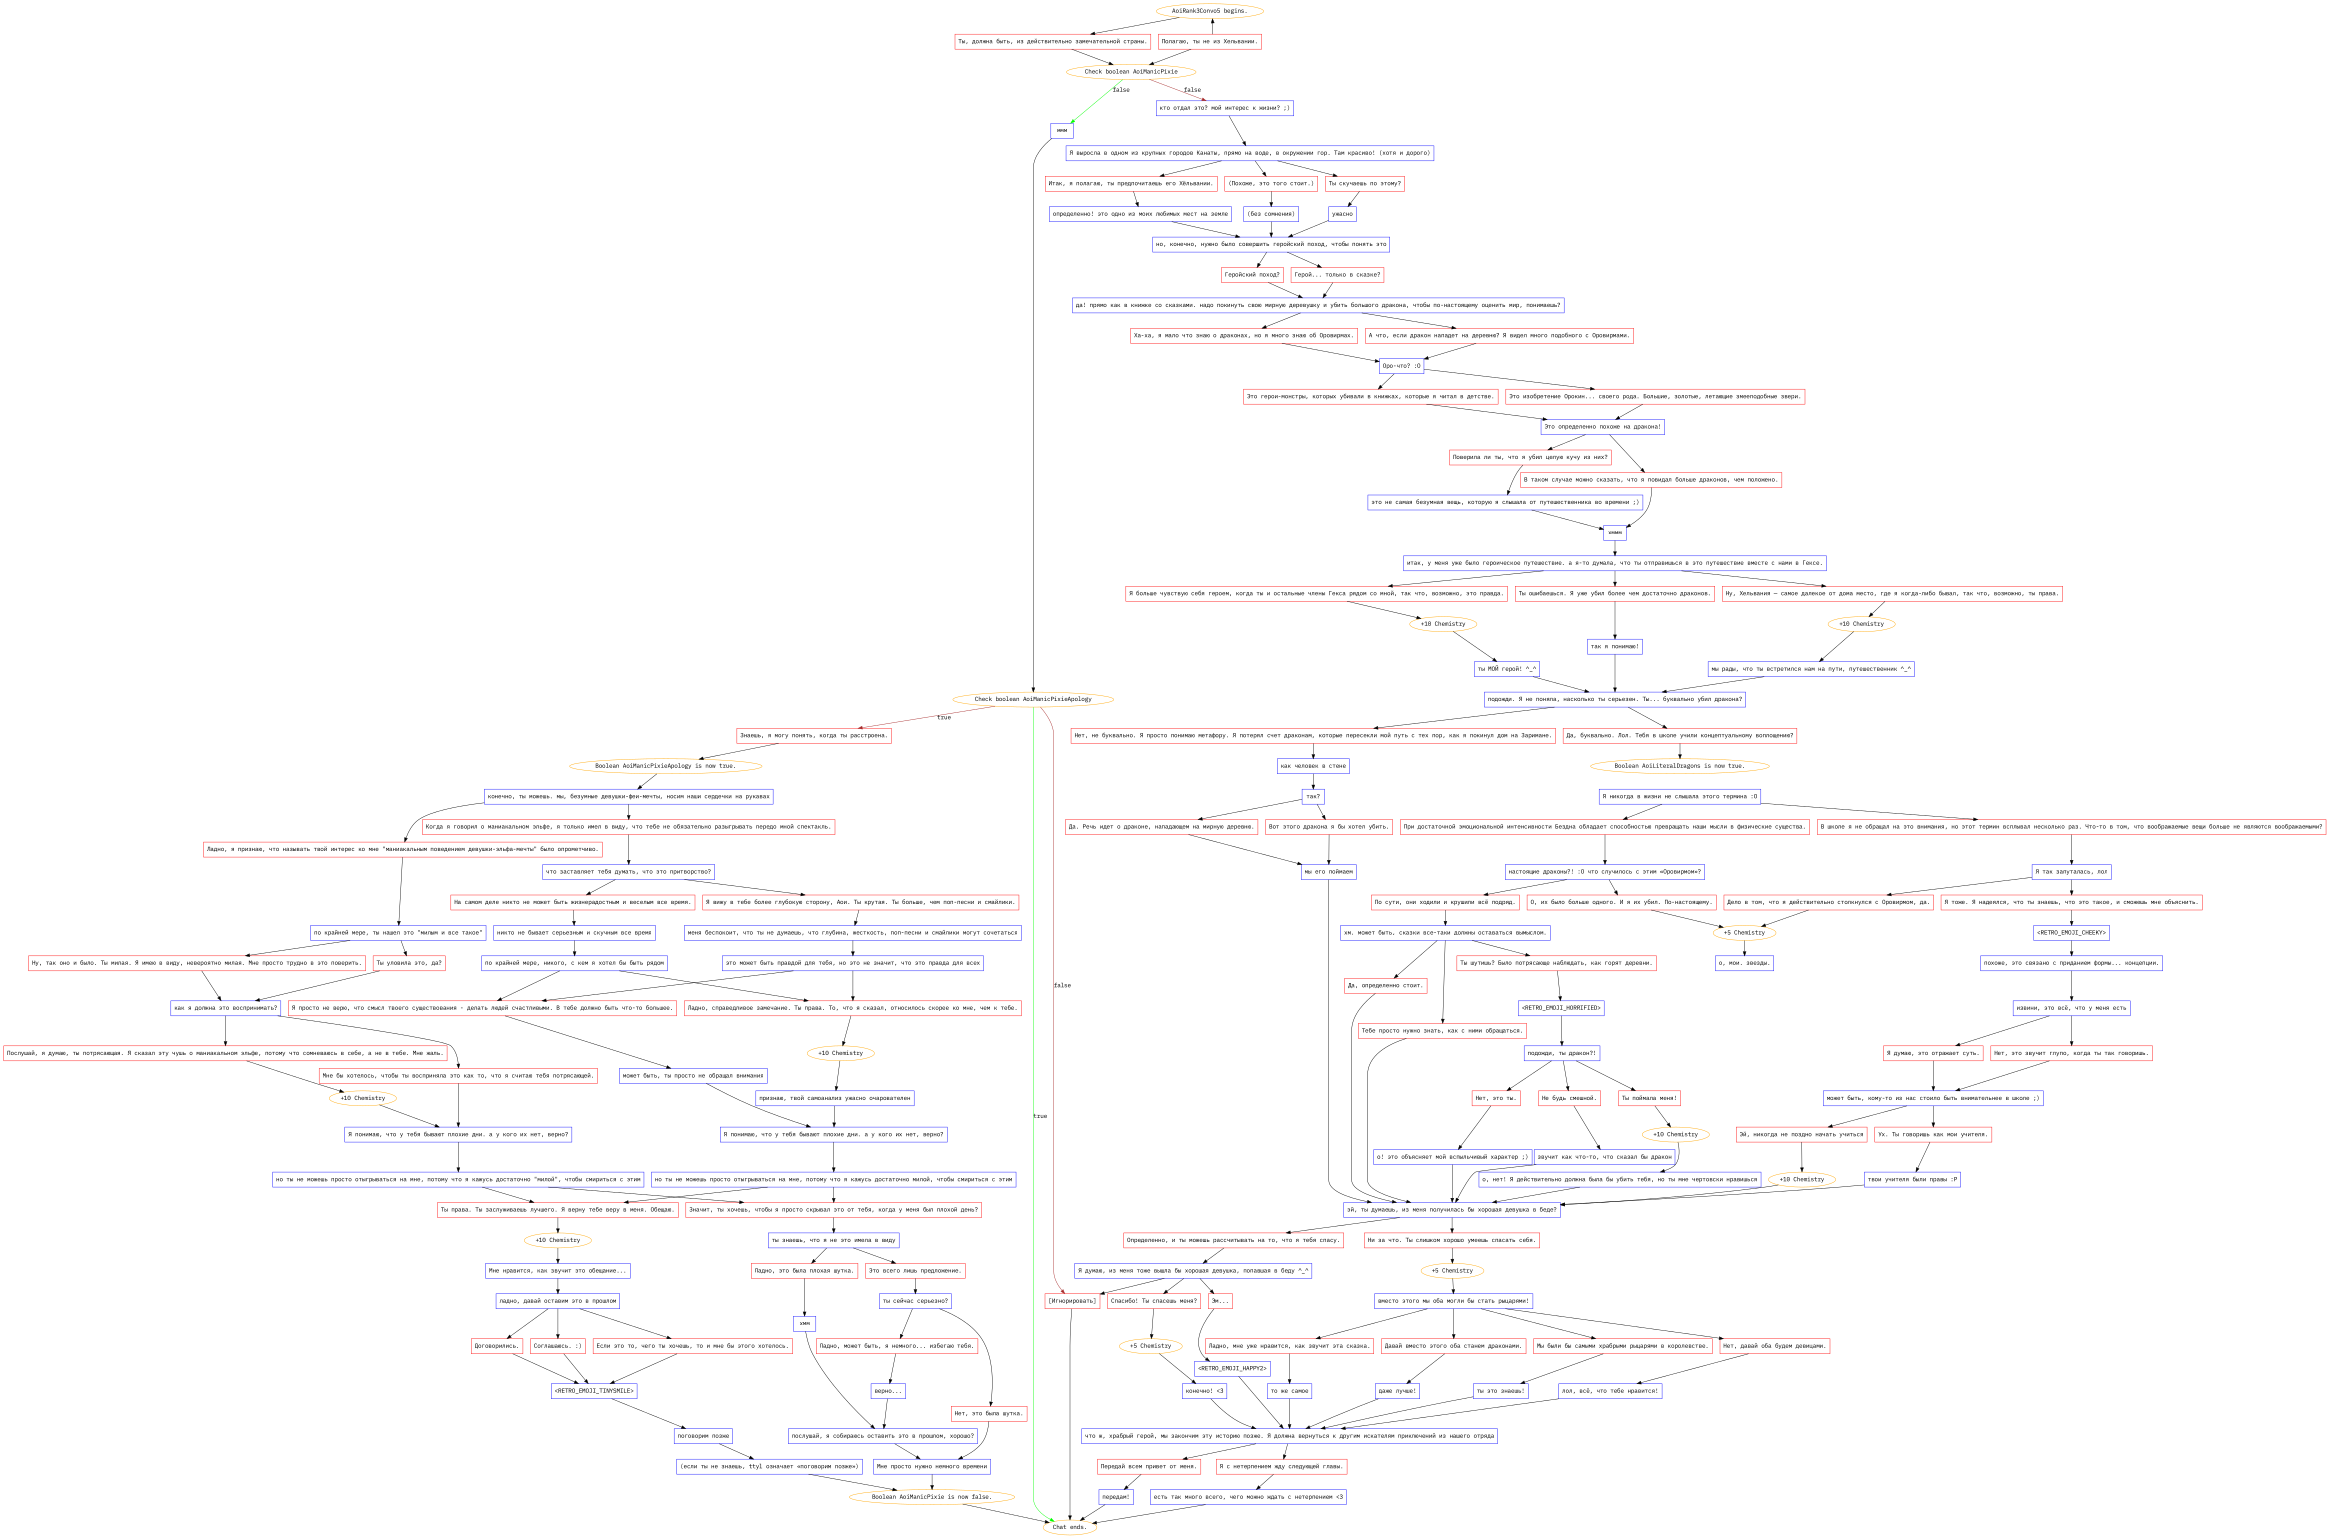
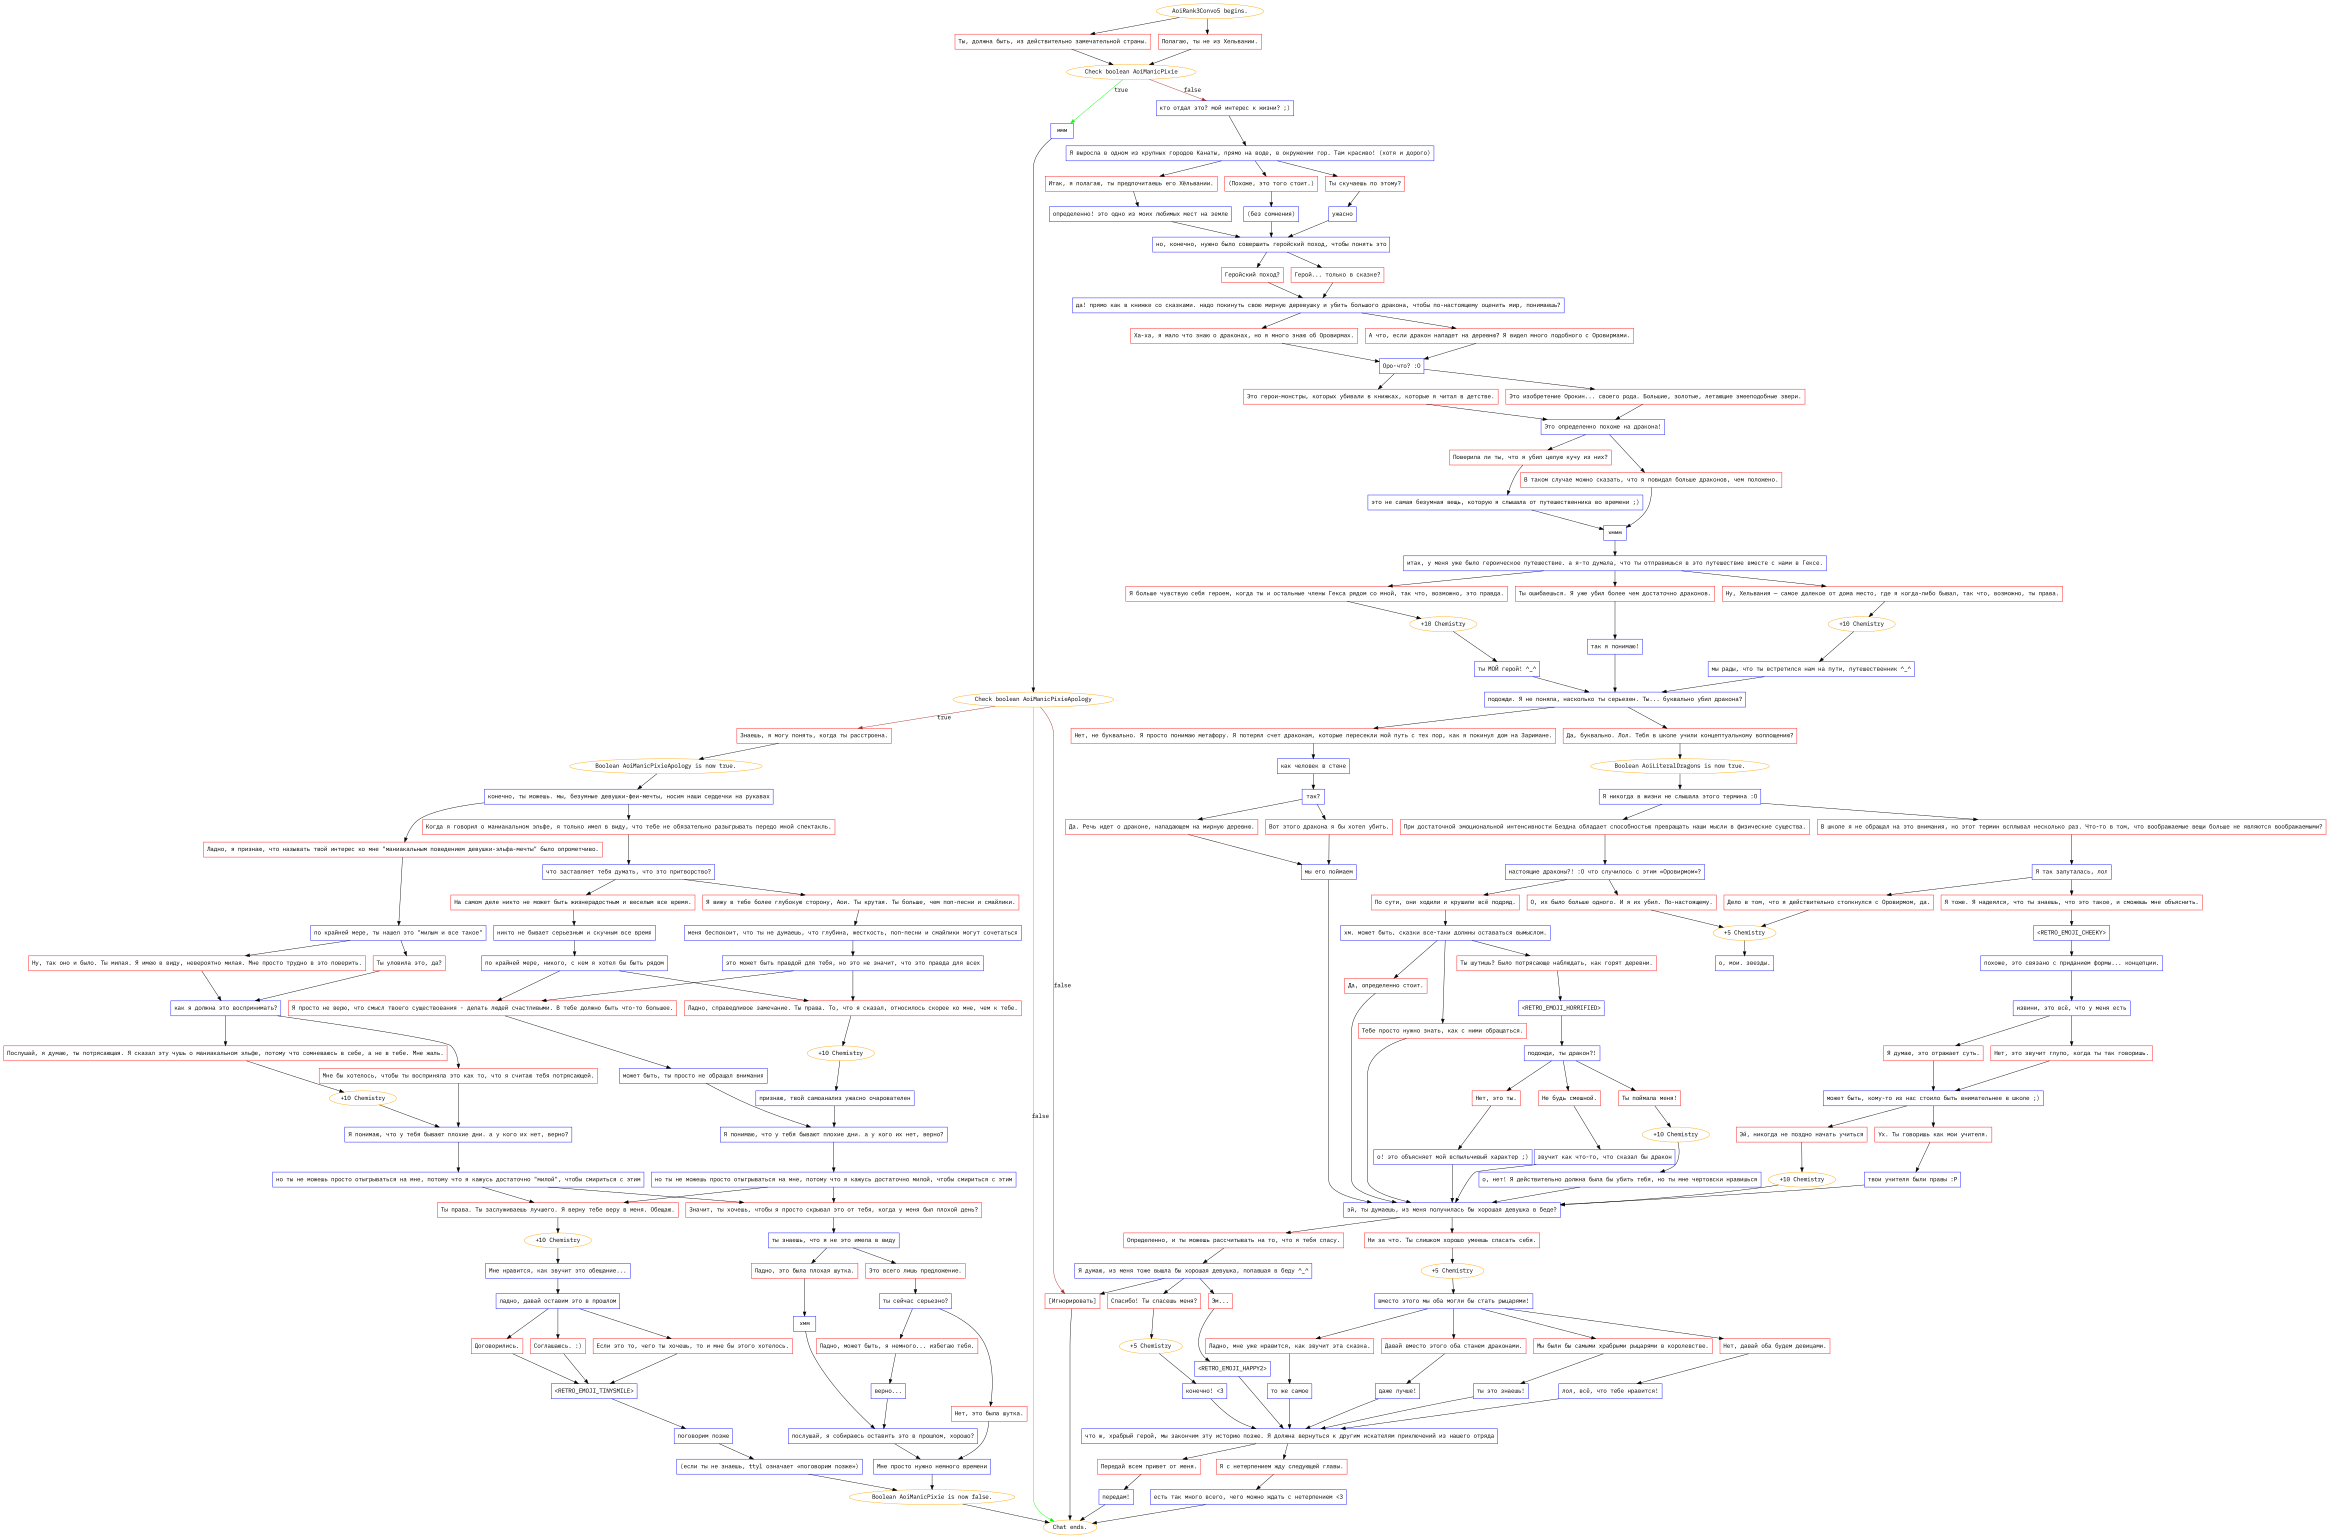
edge "Полагаю, ты не из Хельвании." -> "AoiRank3Convo5 begins.": reversed
edge "Check boolean AoiManicPixie" -> "ммм": label "false" -> "true"
edge "Boolean AoiLiteralDragons is now true." -> "Я никогда в жизни не слышала этого термина :O": added
edge "Check boolean AoiManicPixieApology" -> "Chat ends.": label "true" -> "false"
